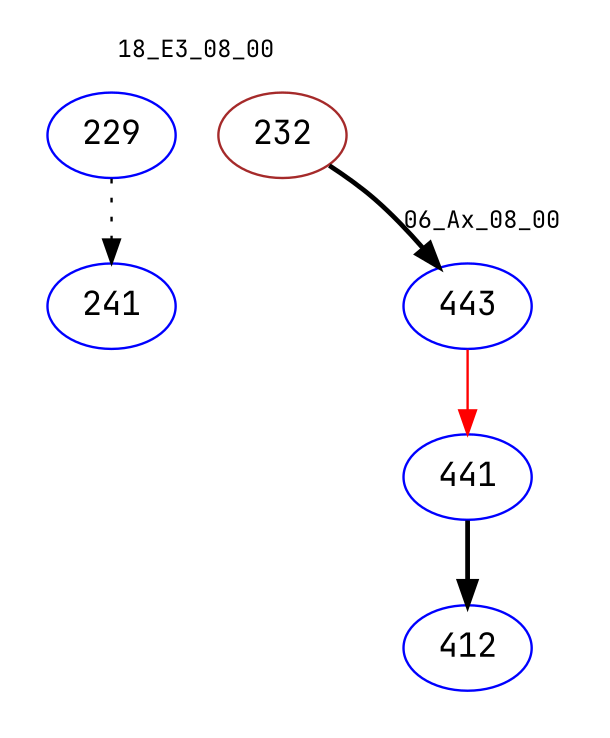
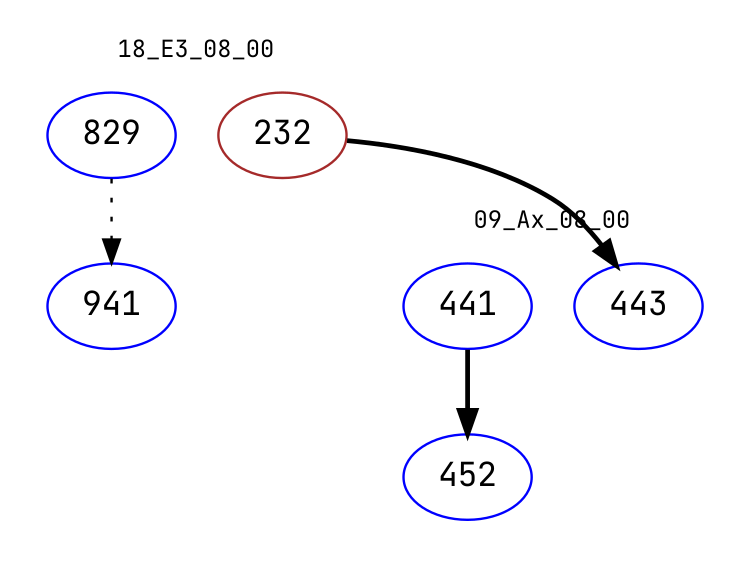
node "229": label "229" -> "829"
cluster "06_Ax_08_00": label "06_Ax_08_00" -> "09_Ax_08_00"
node "241": label "241" -> "941"
edge "443" -> "441": removed
node "412": label "412" -> "452"
